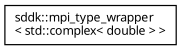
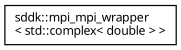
node "sddk::mpi_type_wrapper < std::complex< double > >": label "sddk::mpi_type_wrapper < std::complex< double > >" -> "sddk::mpi_mpi_wrapper < std::complex< double > >"
